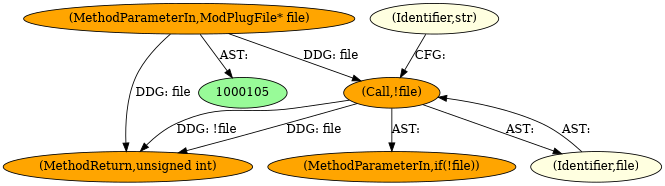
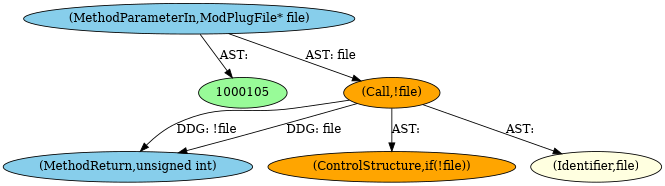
node "(MethodParameterIn,ModPlugFile* file)": fillcolor orange -> skyblue
node "(Identifier,str)": removed
edge "(MethodParameterIn,ModPlugFile* file)" -> "(Call,!file)": label "DDG: file" -> "AST: file"
edge "(MethodParameterIn,ModPlugFile* file)" -> "(MethodReturn,unsigned int)": removed, label "DDG: file"
edge "(Identifier,file)" -> "(Call,!file)": removed, label "AST:"
node "(MethodReturn,unsigned int)": fillcolor orange -> skyblue
node "(MethodParameterIn,if(!file))": label "(MethodParameterIn,if(!file))" -> "(ControlStructure,if(!file))"
